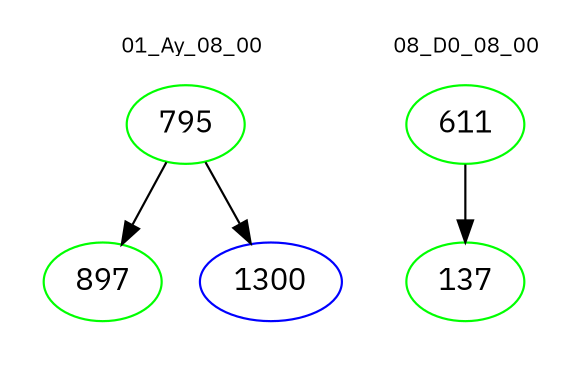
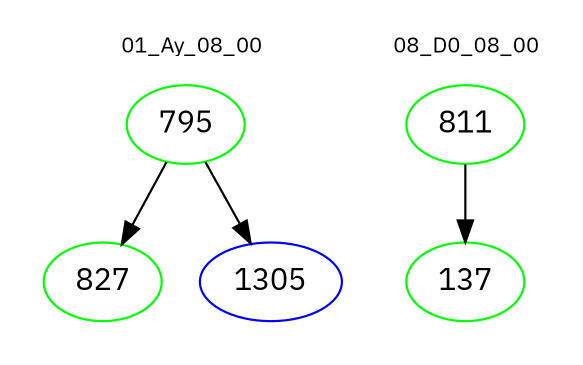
node "611": label "611" -> "811"
node "897": label "897" -> "827"
node "1300": label "1300" -> "1305"
